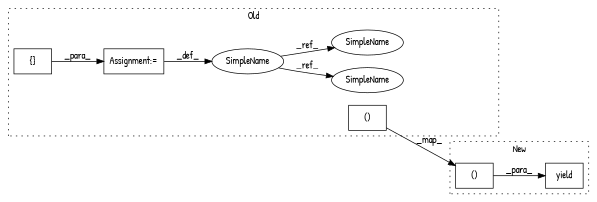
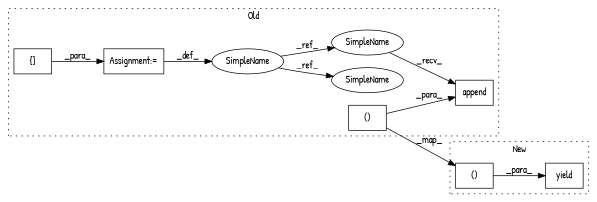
node "append": added
